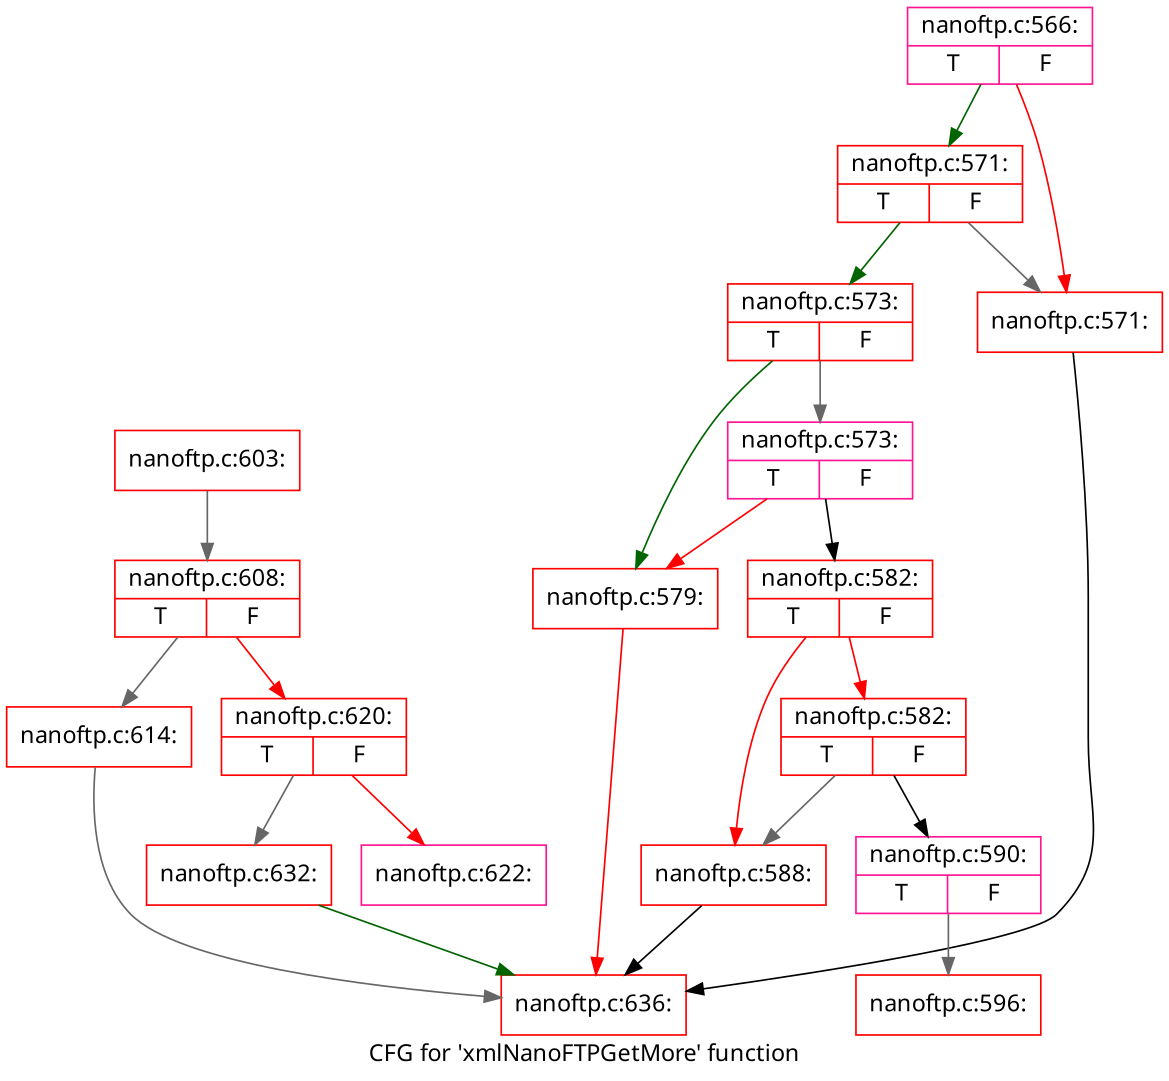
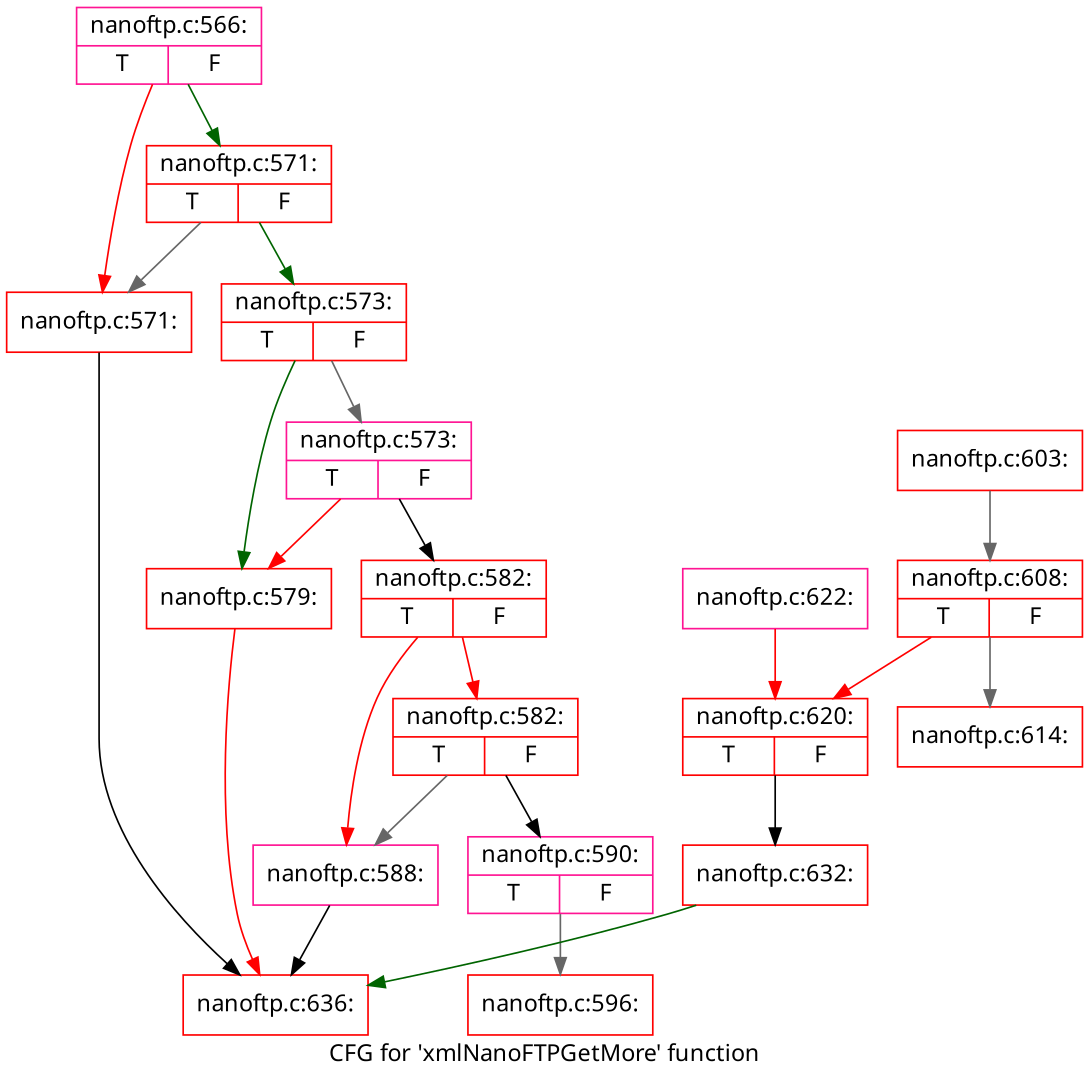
edge "nanoftp.c:620:" -> "nanoftp.c:632:": color gray40 -> black
edge "nanoftp.c:620:" -> "nanoftp.c:622:": reversed
node "nanoftp.c:588:": color red -> deeppink
edge "nanoftp.c:614:" -> "nanoftp.c:636:": removed
